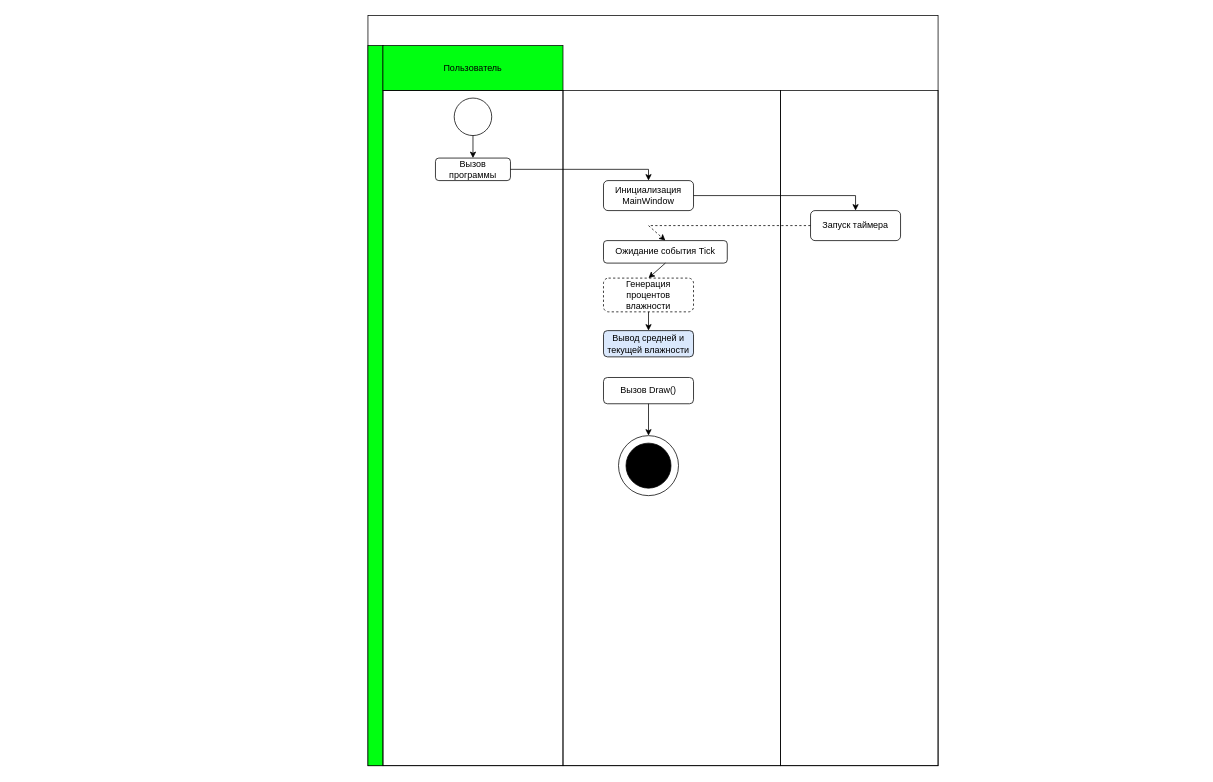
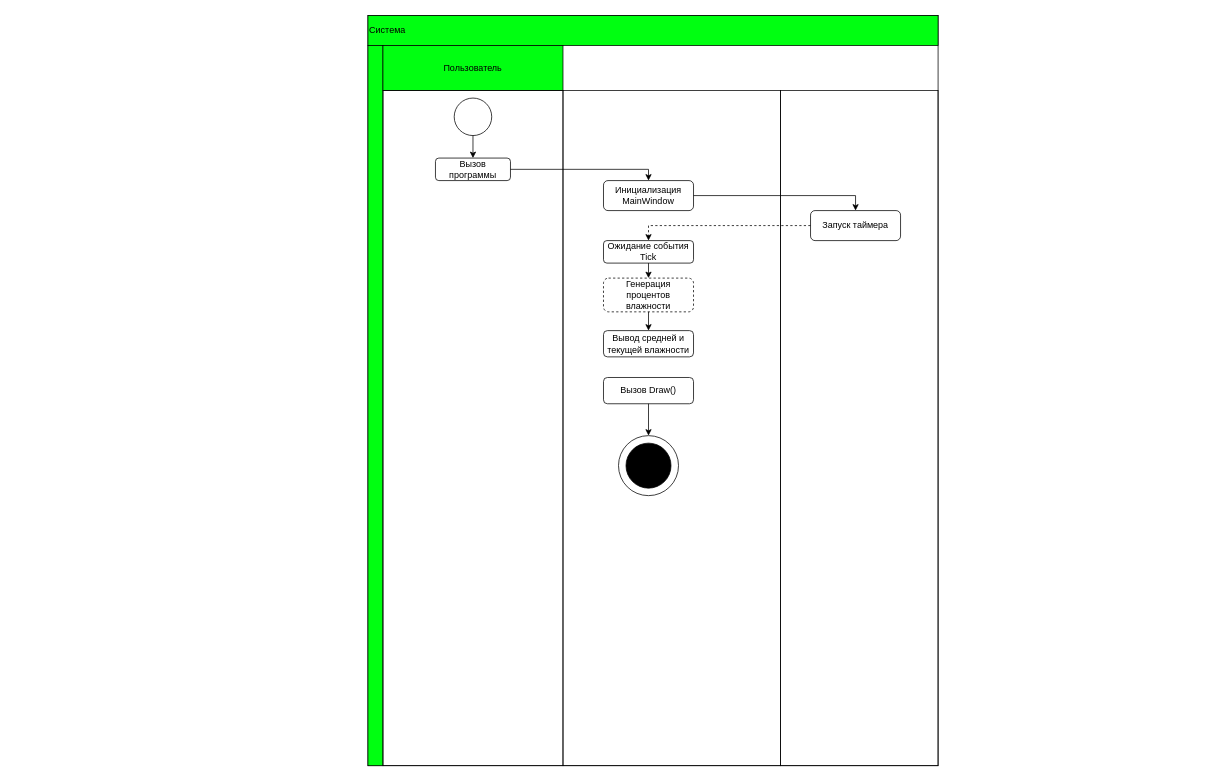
node "Система": added
node "Ожидание события Tick": size 124x23 -> 90x23
node "Вывод средней и текущей влажности": fillcolor #dae8fc -> #ffffff
